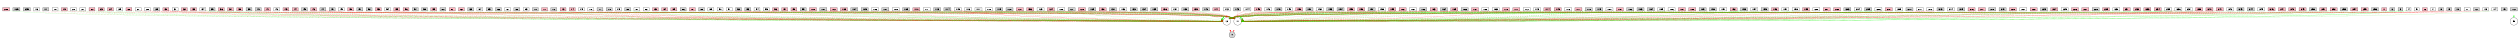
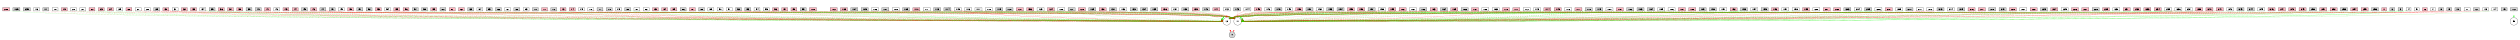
node "-101": removed
